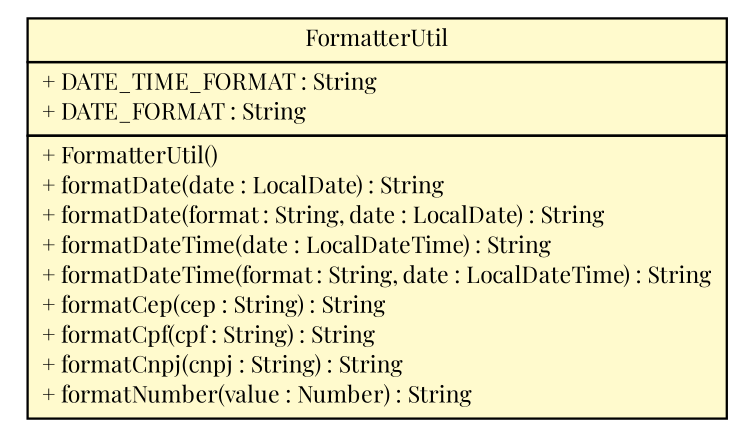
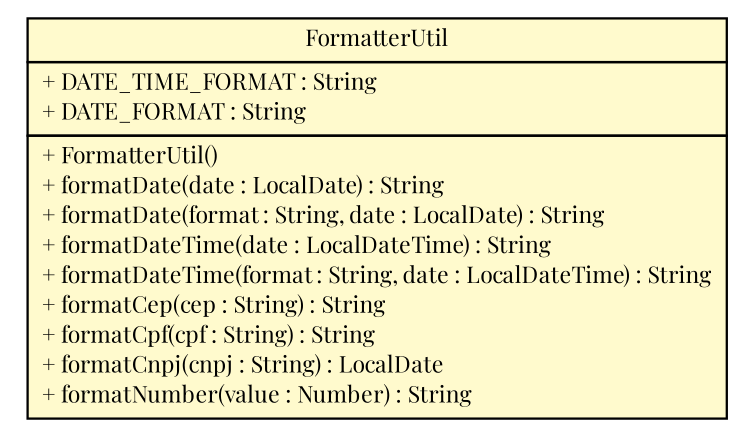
node "FormatterUtil": text "+ formatCnpj(cnpj : String) : String" -> "+ formatCnpj(cnpj : String) : LocalDate"
